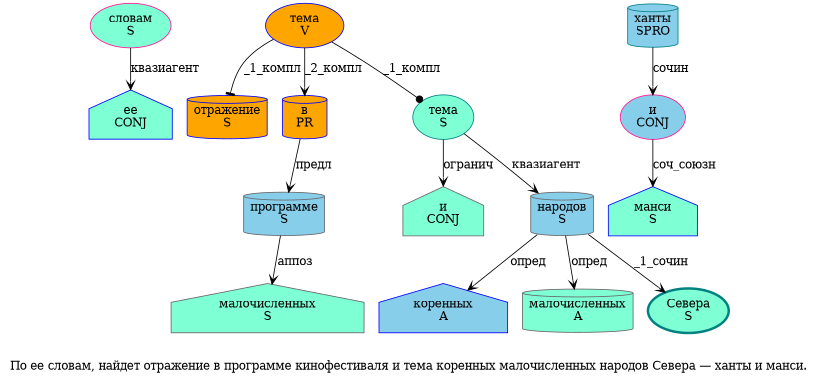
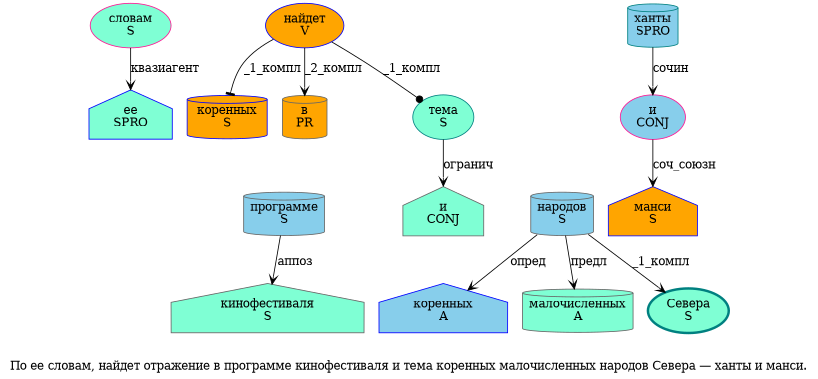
node "тема V": label "тема V" -> "найдет V"
node "ее CONJ": label "ее CONJ" -> "ее SPRO"
node "отражение S": label "отражение S" -> "коренных S"
node "в PR": color blue -> gray40
edge "тема S" -> "народов S": removed, label "квазиагент"
edge "в PR" -> "программе S": removed, label "предл"
node "манси S": fillcolor aquamarine -> orange
edge "народов S" -> "малочисленных A": label "опред" -> "предл"
edge "народов S" -> "Севера S": label "_1_сочин" -> "_1_компл"
node "малочисленных S": label "малочисленных S" -> "кинофестиваля S"
